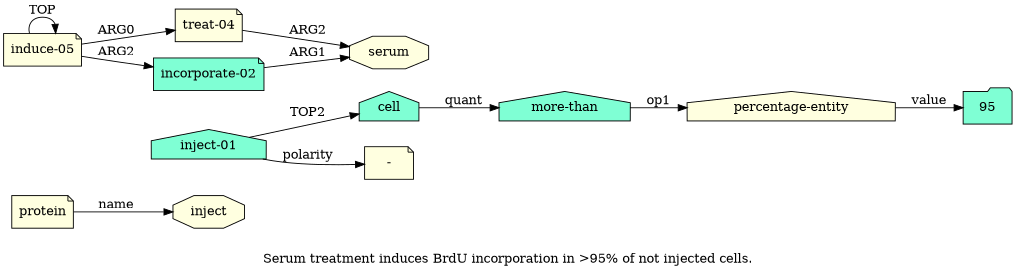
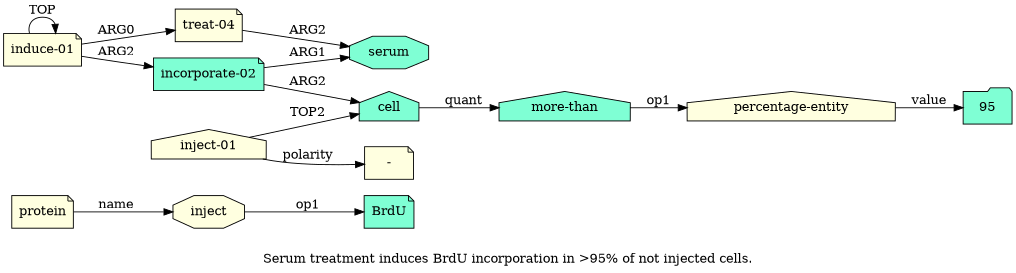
node "induce-05": label "induce-05" -> "induce-01"
node "serum": fillcolor lightyellow -> aquamarine
edge "incorporate-02" -> "cell": added, label "ARG2"
node "inject-01": fillcolor aquamarine -> lightyellow
node "BrdU": added
